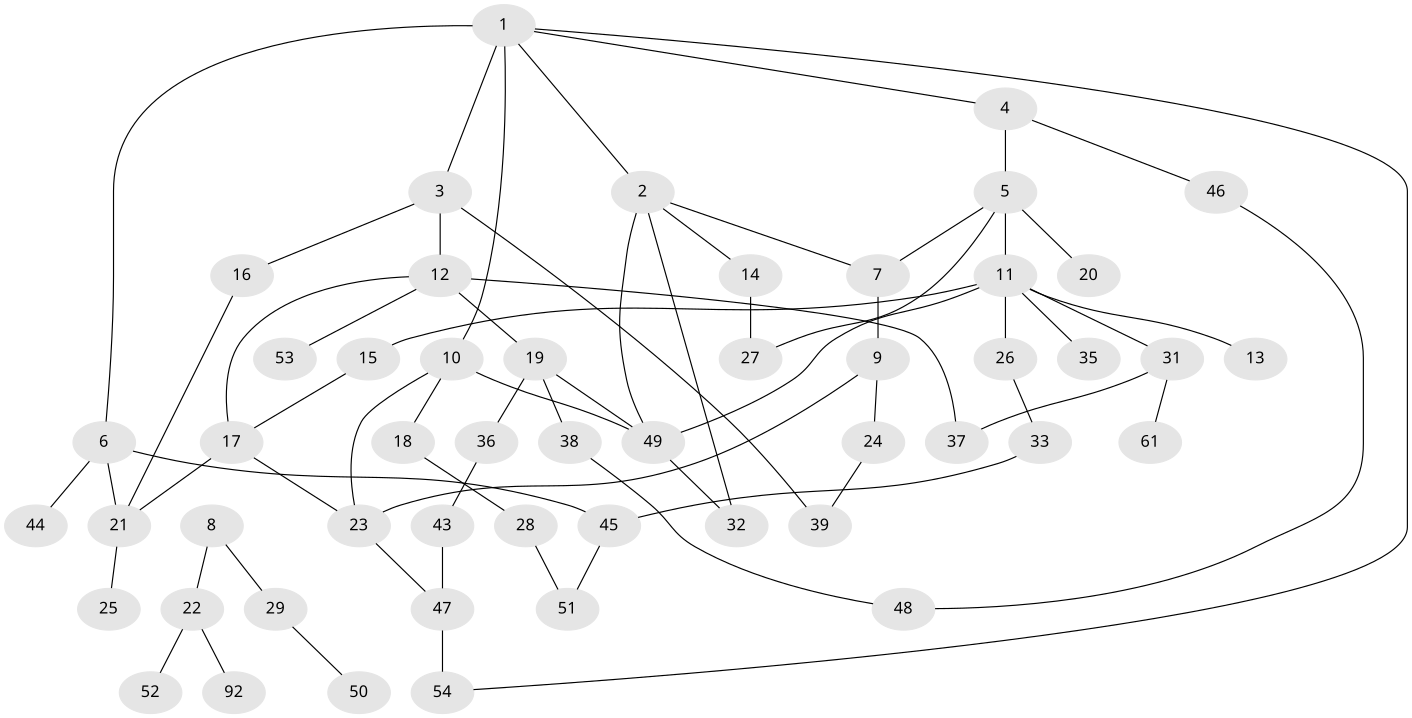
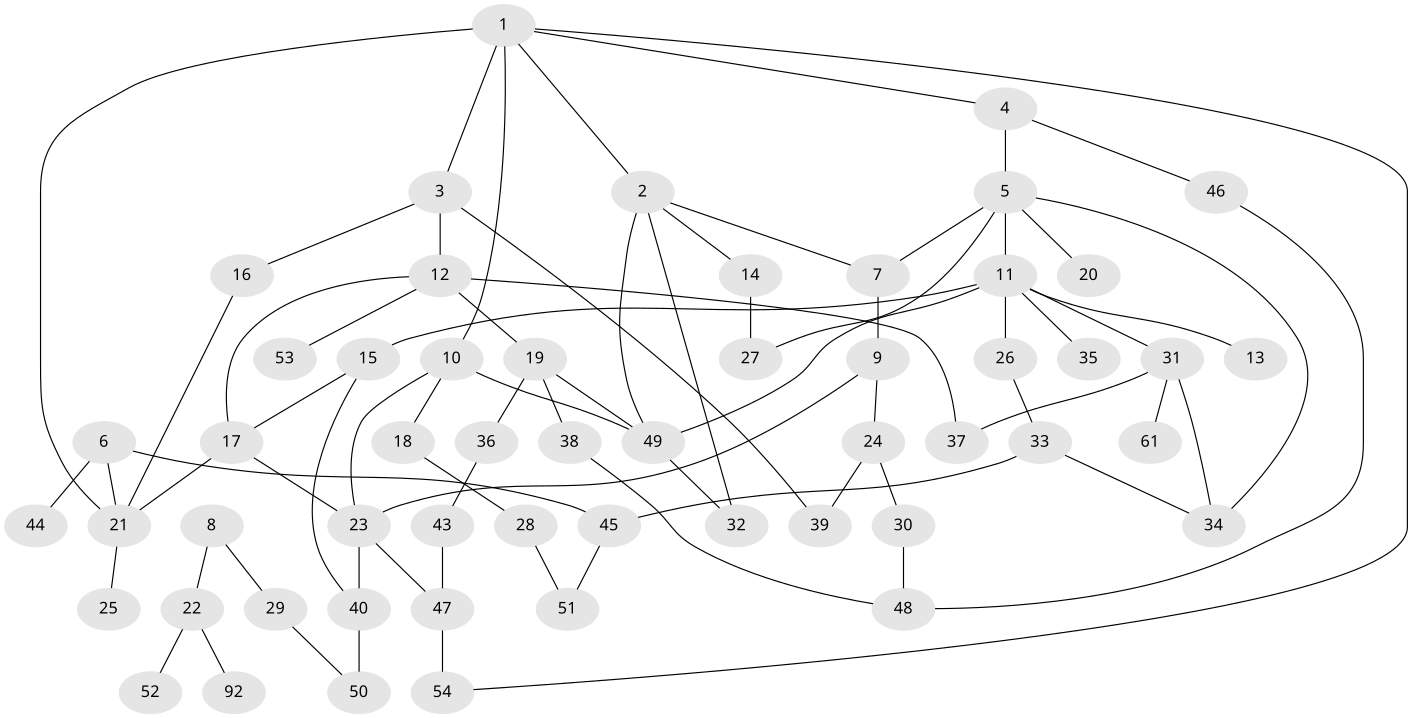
edge "1" -- "6": now "1" -- "21"
node "30": added
node "34": added
node "40": added
